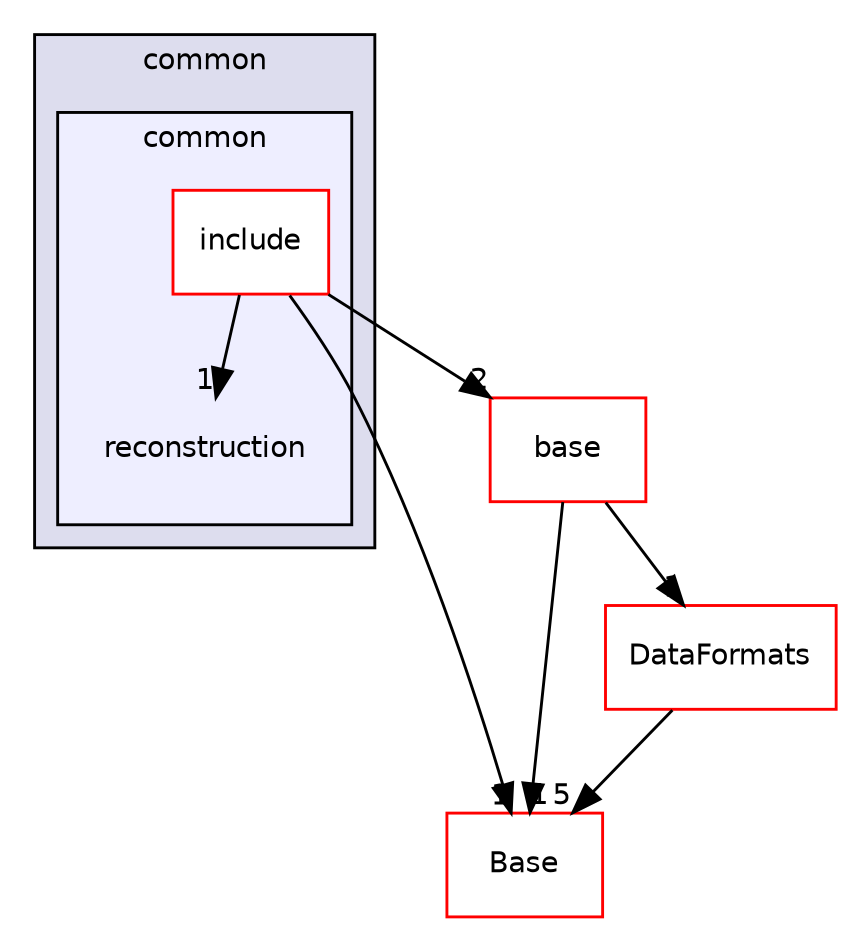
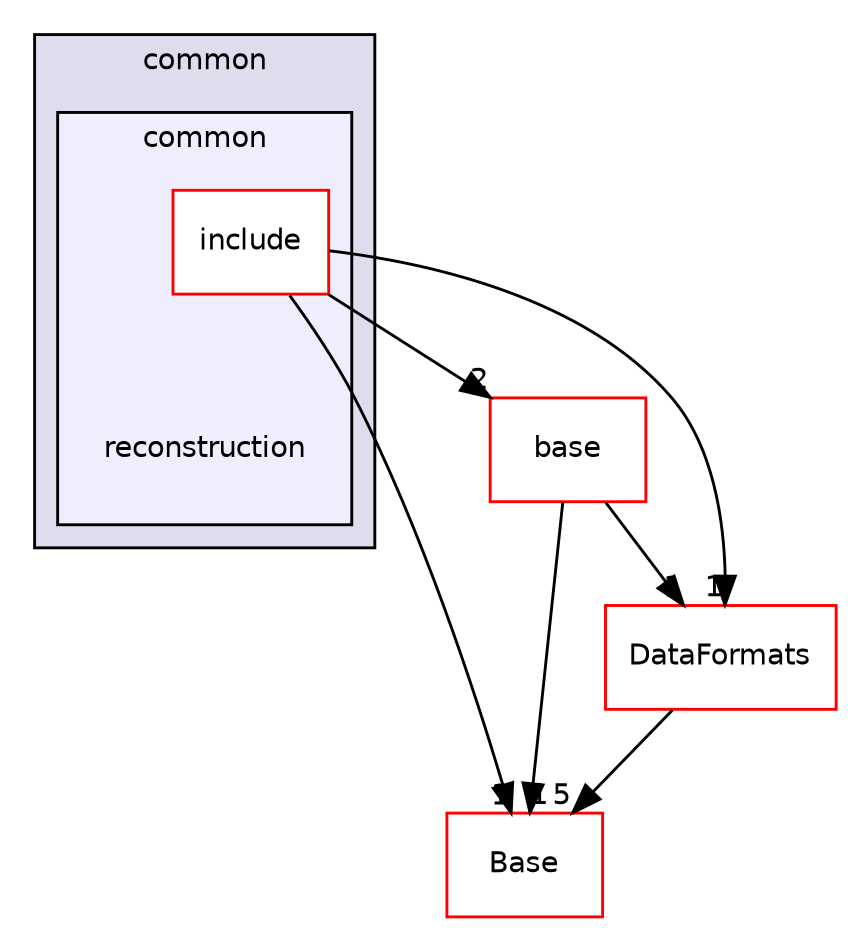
edge "include" -> "reconstruction": now "include" -> "DataFormats"
